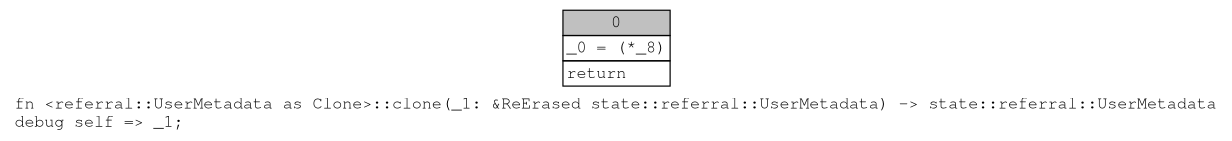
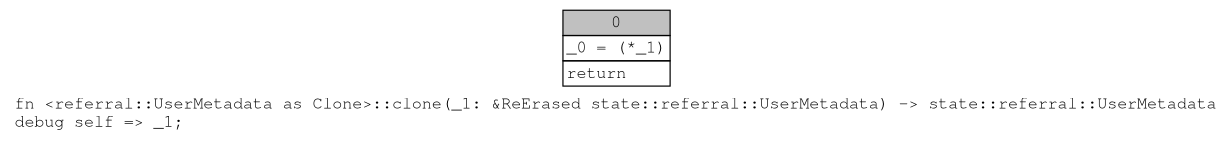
node "0": text "_0 = (*_8)" -> "_0 = (*_1)"
